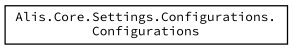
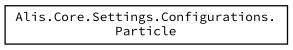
node "Alis.Core.Settings.Configurations. Configurations": label "Alis.Core.Settings.Configurations. Configurations" -> "Alis.Core.Settings.Configurations. Particle"
